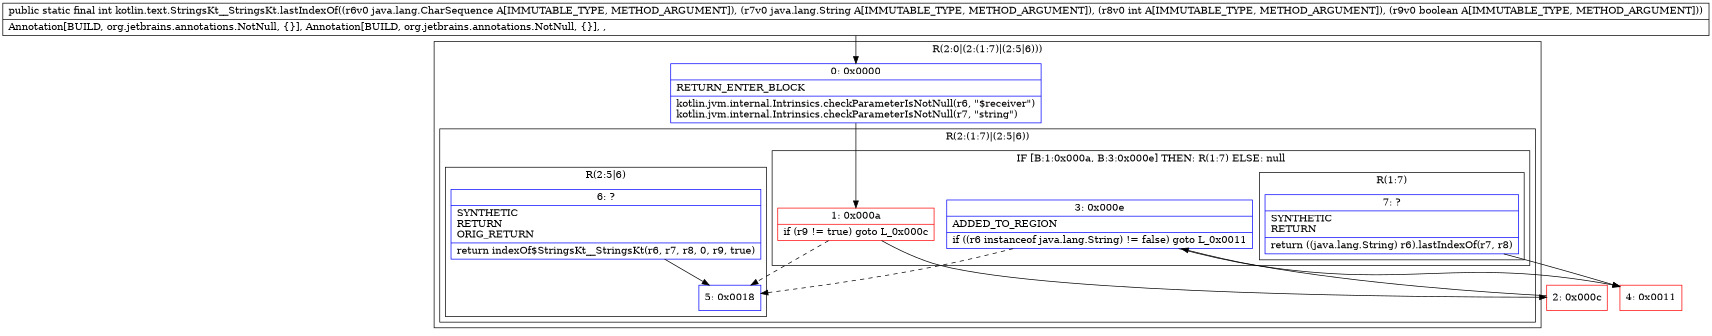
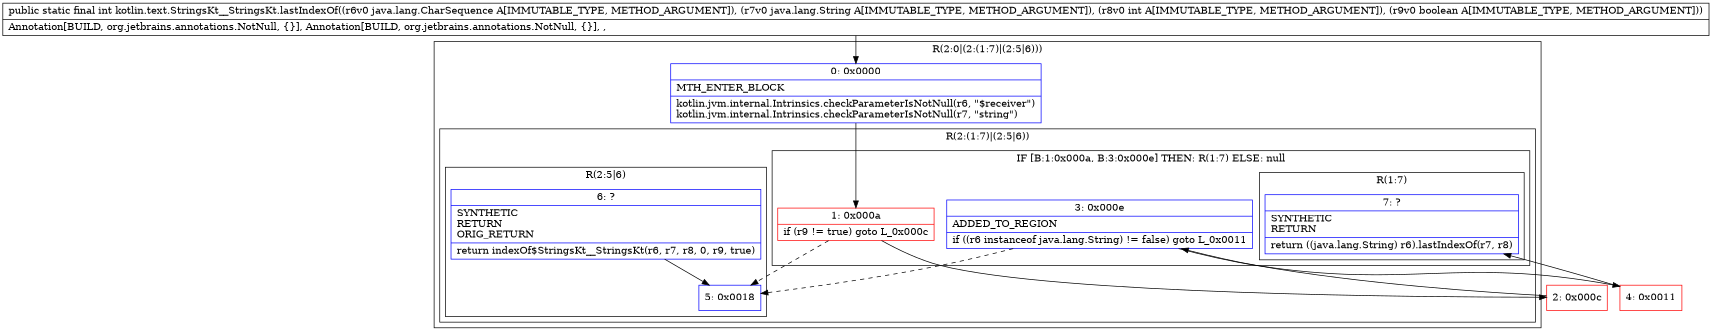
node "0: 0x0000": text "RETURN_ENTER_BLOCK" -> "MTH_ENTER_BLOCK"
edge "7: ?" -> "4: 0x0011": reversed
